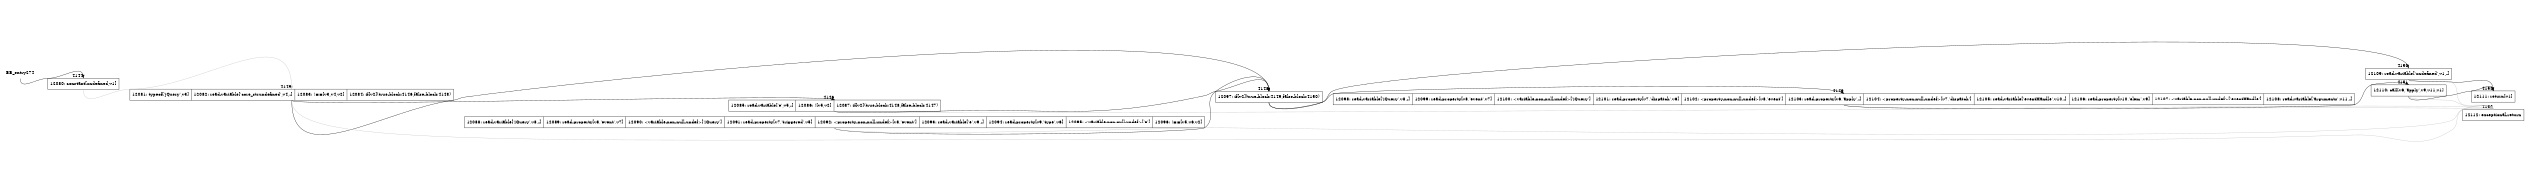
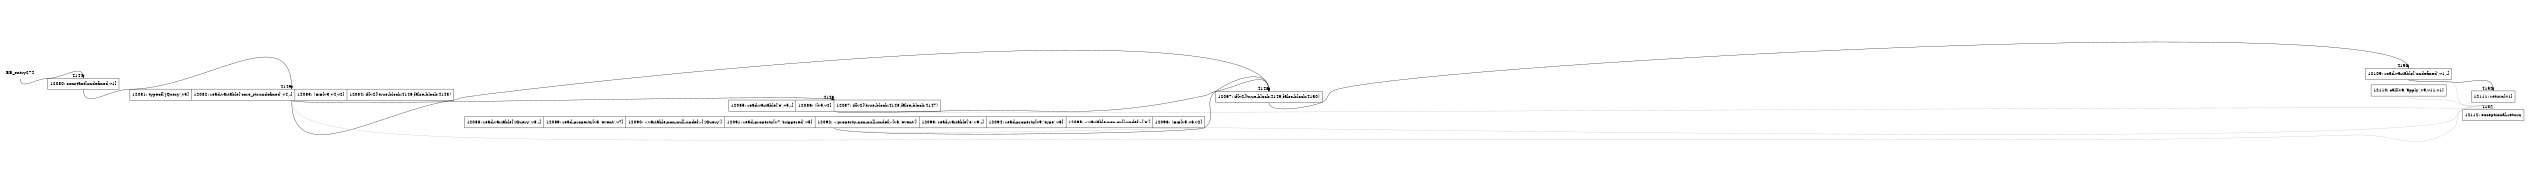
edge "12080: constant[undefined,v1]" -> "12081: typeof['jQuery',v3]": color gray -> black
edge "12110: call[v6,'apply',v9,v11,v1]" -> "12111: return[v1]": removed
node "12098: read-variable['jQuery',v8,-]": removed
